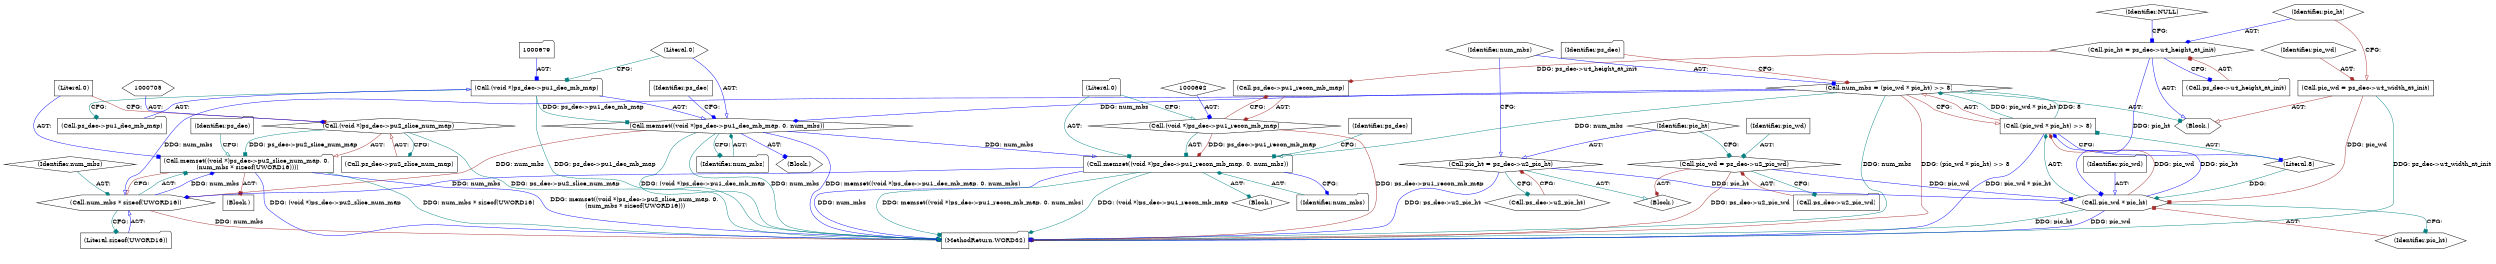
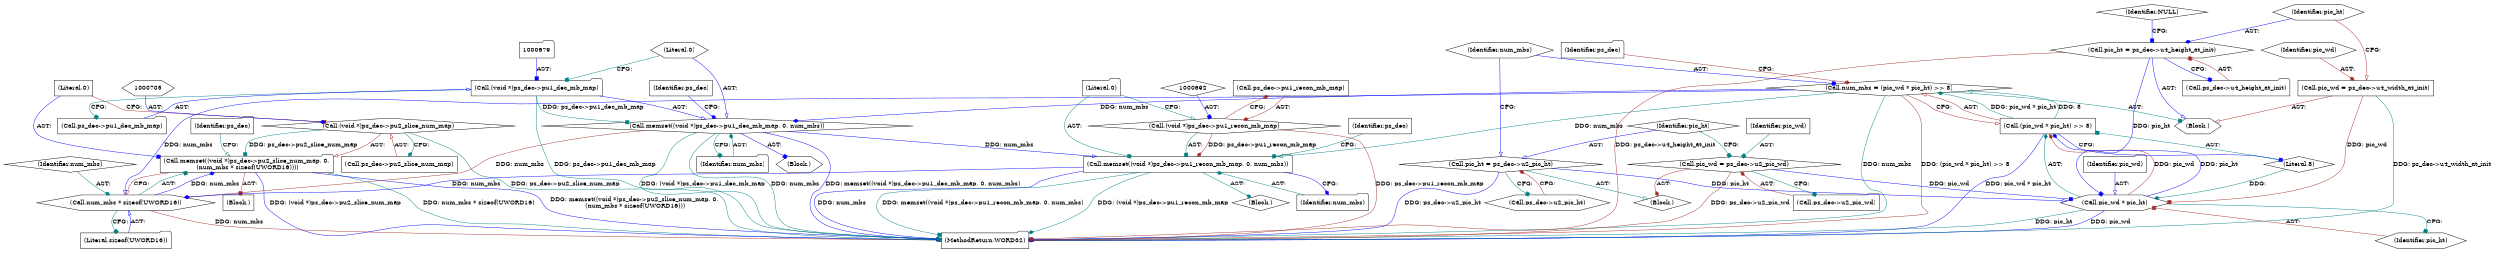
edge "(Call,pic_ht = ps_dec->u4_height_at_init)" -> "(Call,ps_dec->pu1_recon_mb_map)": now "(Call,pic_ht = ps_dec->u4_height_at_init)" -> "(MethodReturn,WORD32)"
